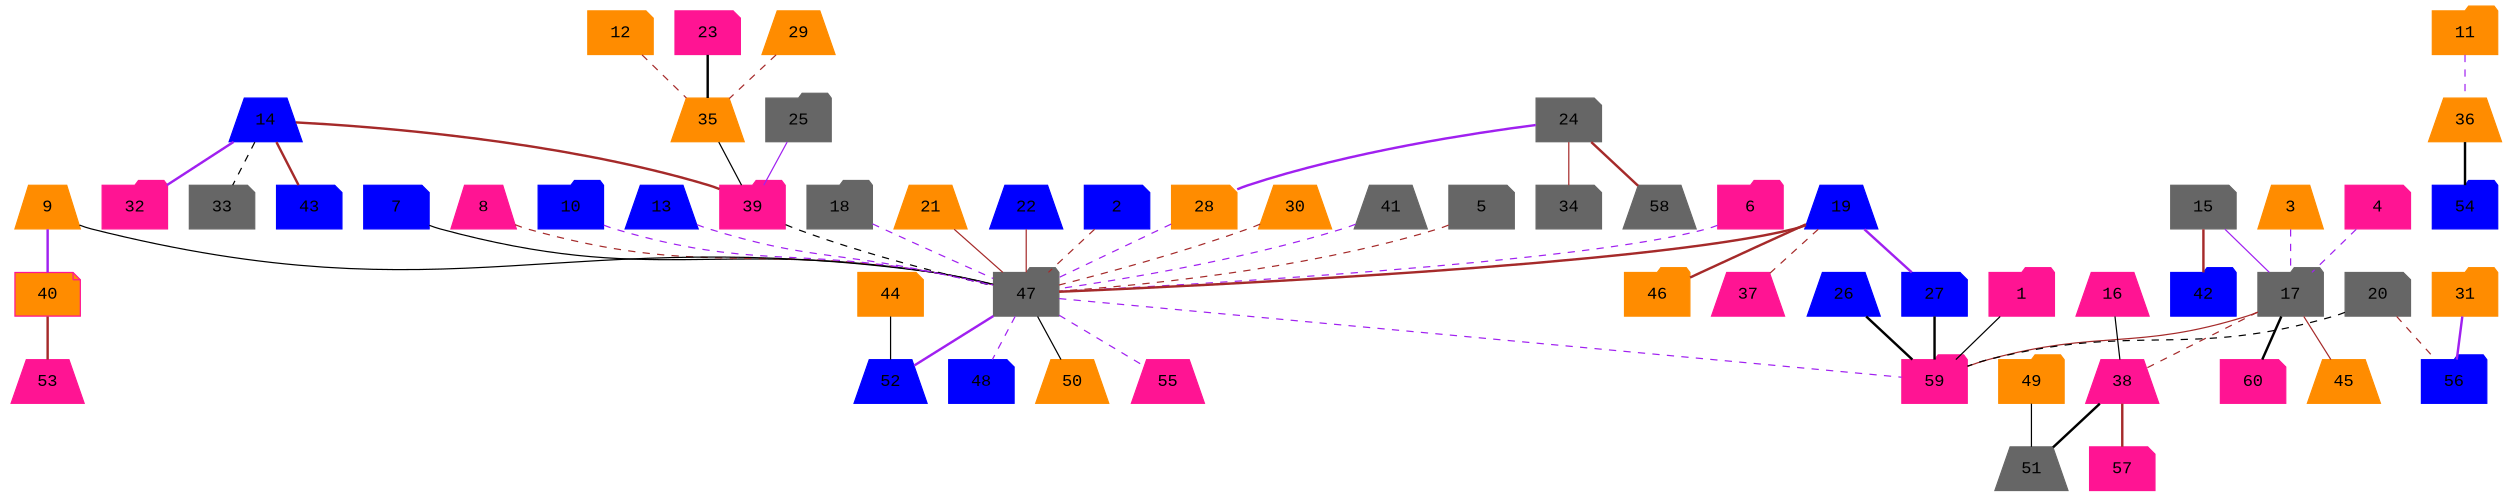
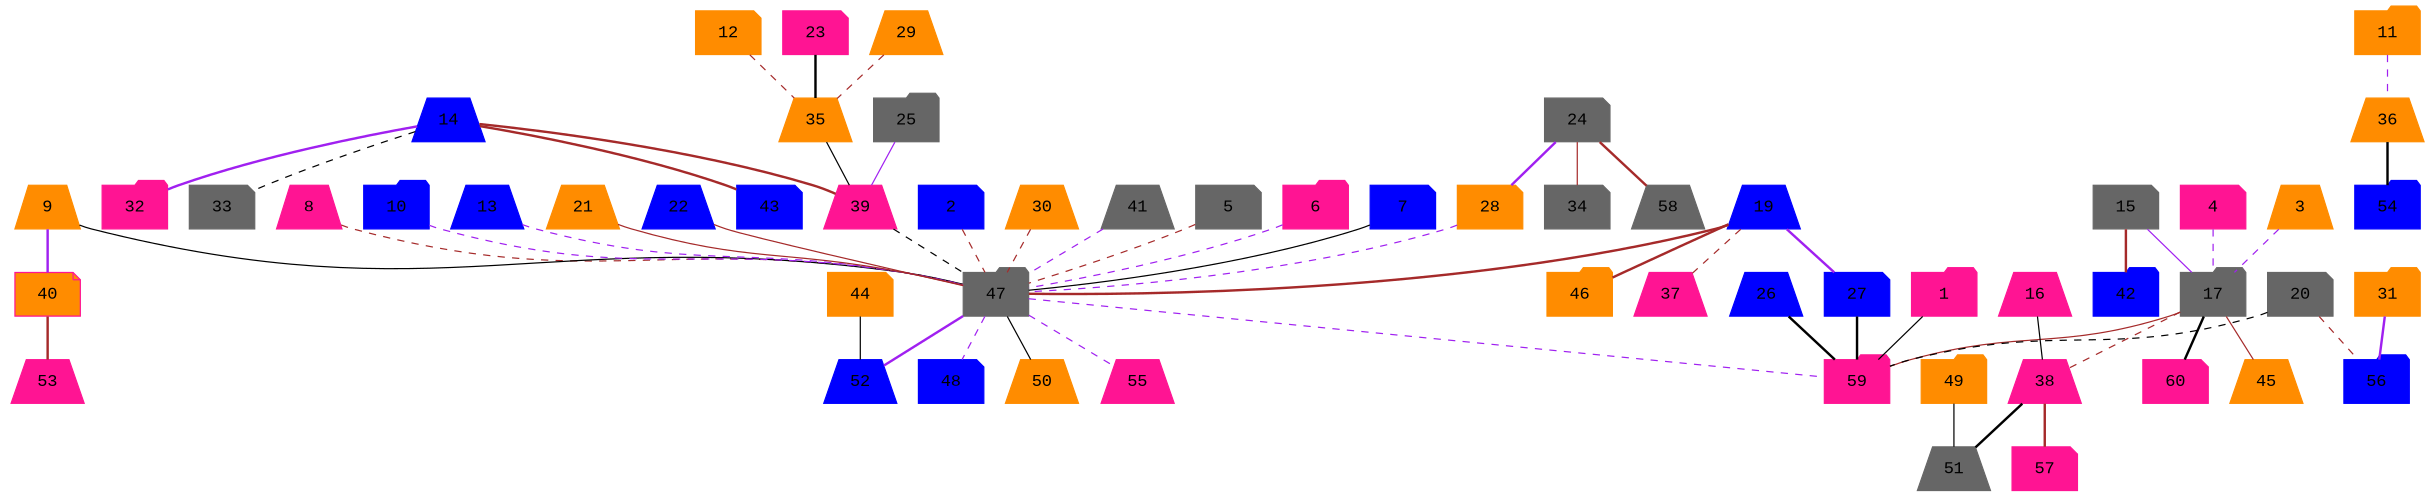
node "39": shape folder -> trapezium
node "18": removed
